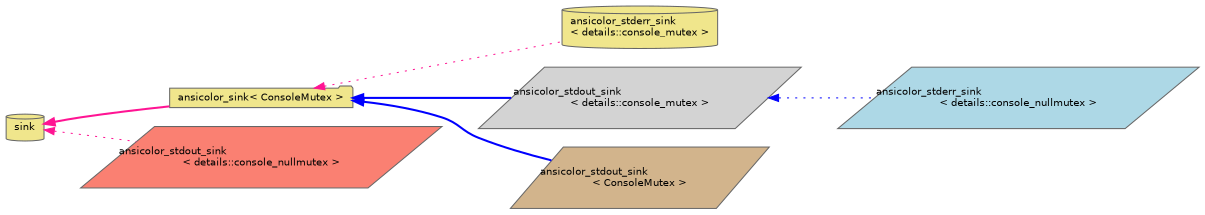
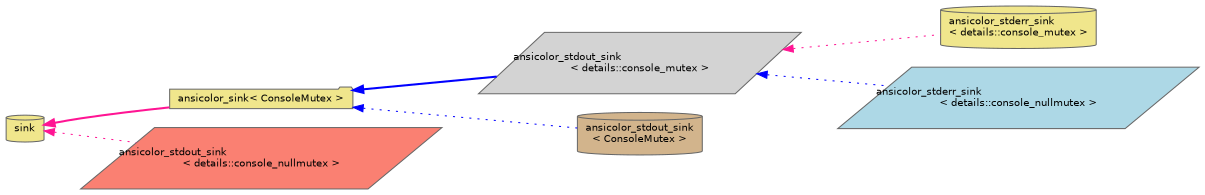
edge "ansicolor_stderr_sink < details::console_mutex >" -> "ansicolor_sink< ConsoleMutex >": now "ansicolor_stderr_sink < details::console_mutex >" -> "ansicolor_stdout_sink < details::console_mutex >"
edge "ansicolor_stdout_sink < ConsoleMutex >" -> "ansicolor_sink< ConsoleMutex >": style bold -> dotted
node "ansicolor_stdout_sink < ConsoleMutex >": shape parallelogram -> cylinder
